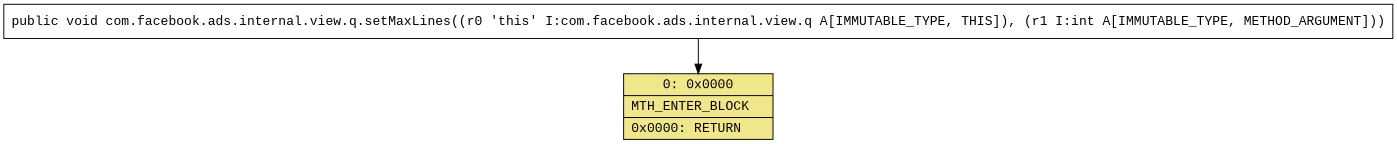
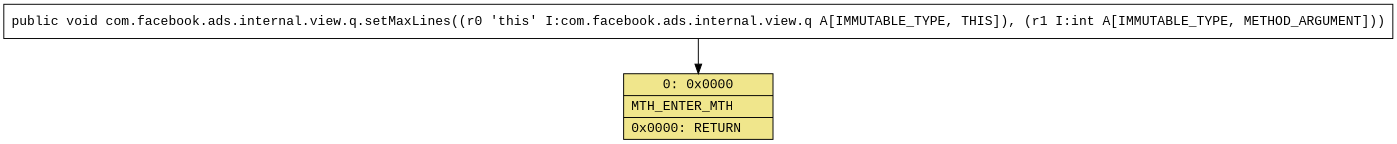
node "0: 0x0000": text "MTH_ENTER_BLOCK" -> "MTH_ENTER_MTH"
